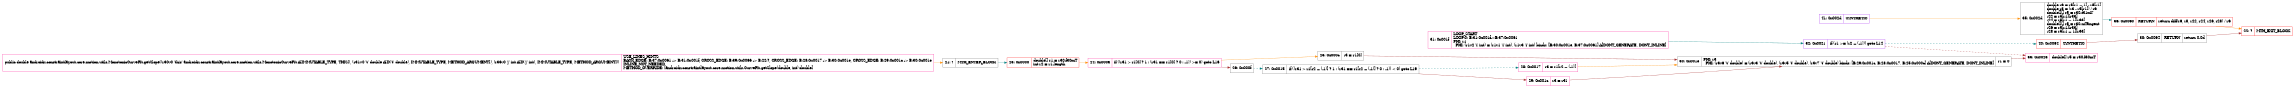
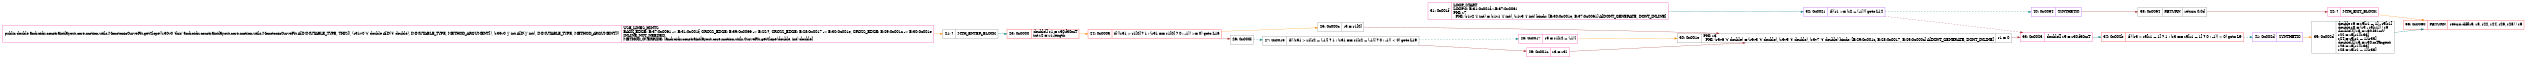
edge "36: 0x0060" -> "22: ?": reversed
node "22: ?": color red -> deeppink
node "34: 0x002b": added
node "31: 0x001f": text "PHI: r1" -> "PHI: r7"
node "40: 0x0064": color red -> purple
node "24: 0x000a": color deeppink -> red
